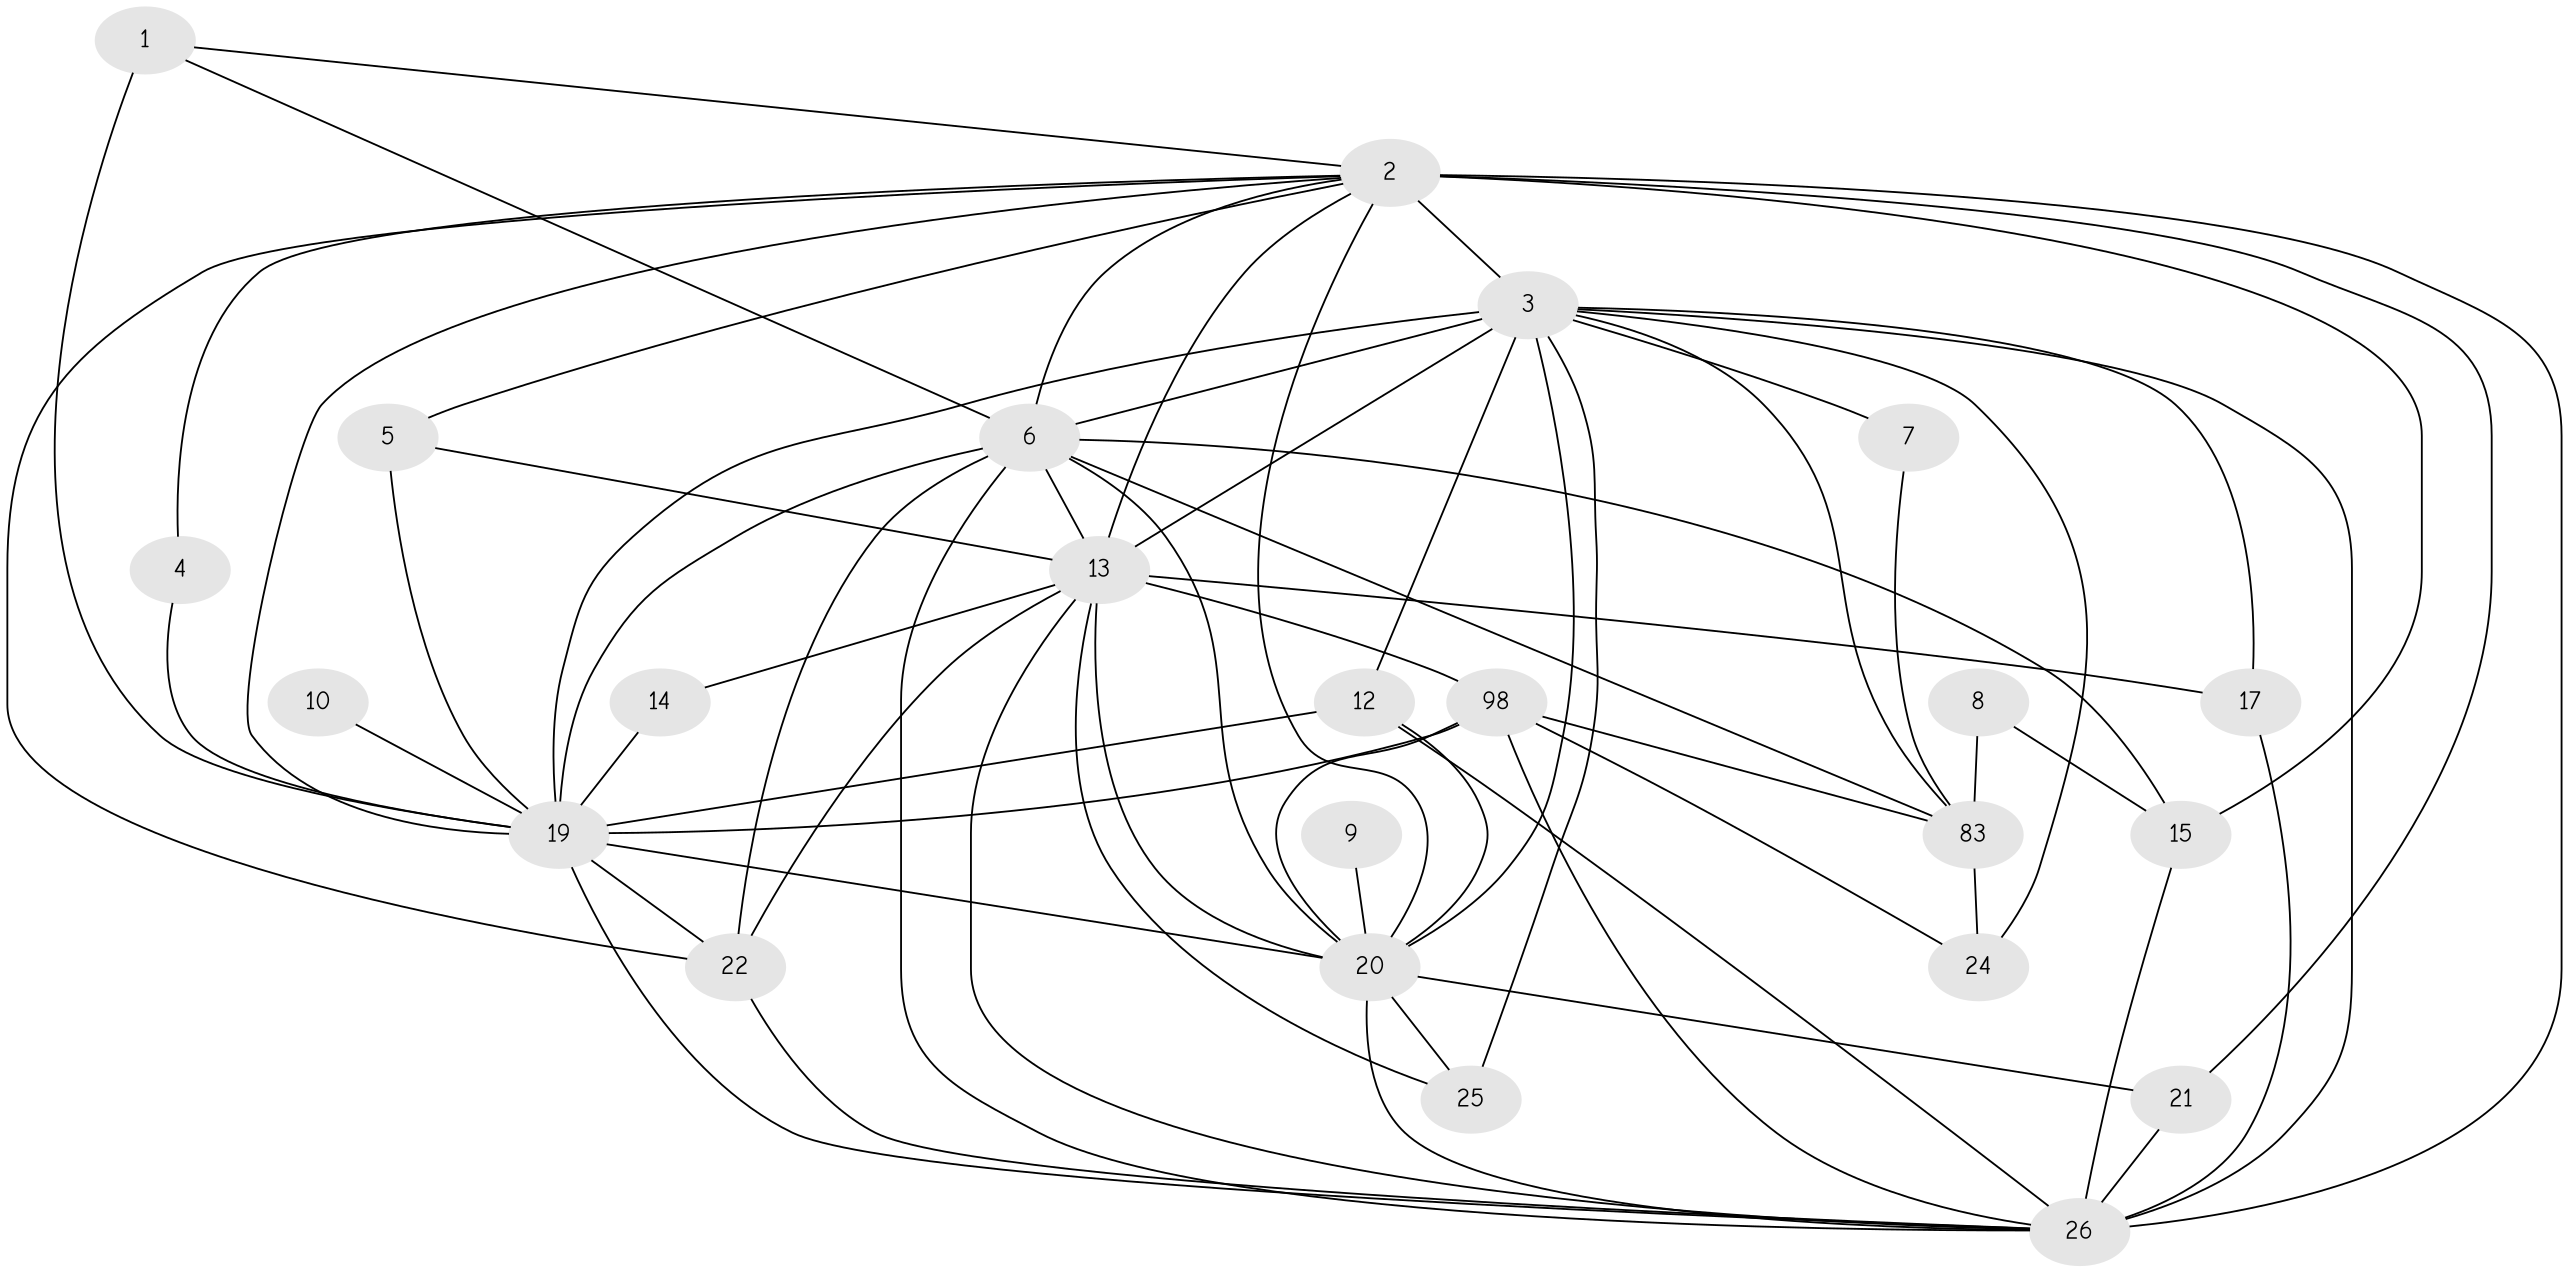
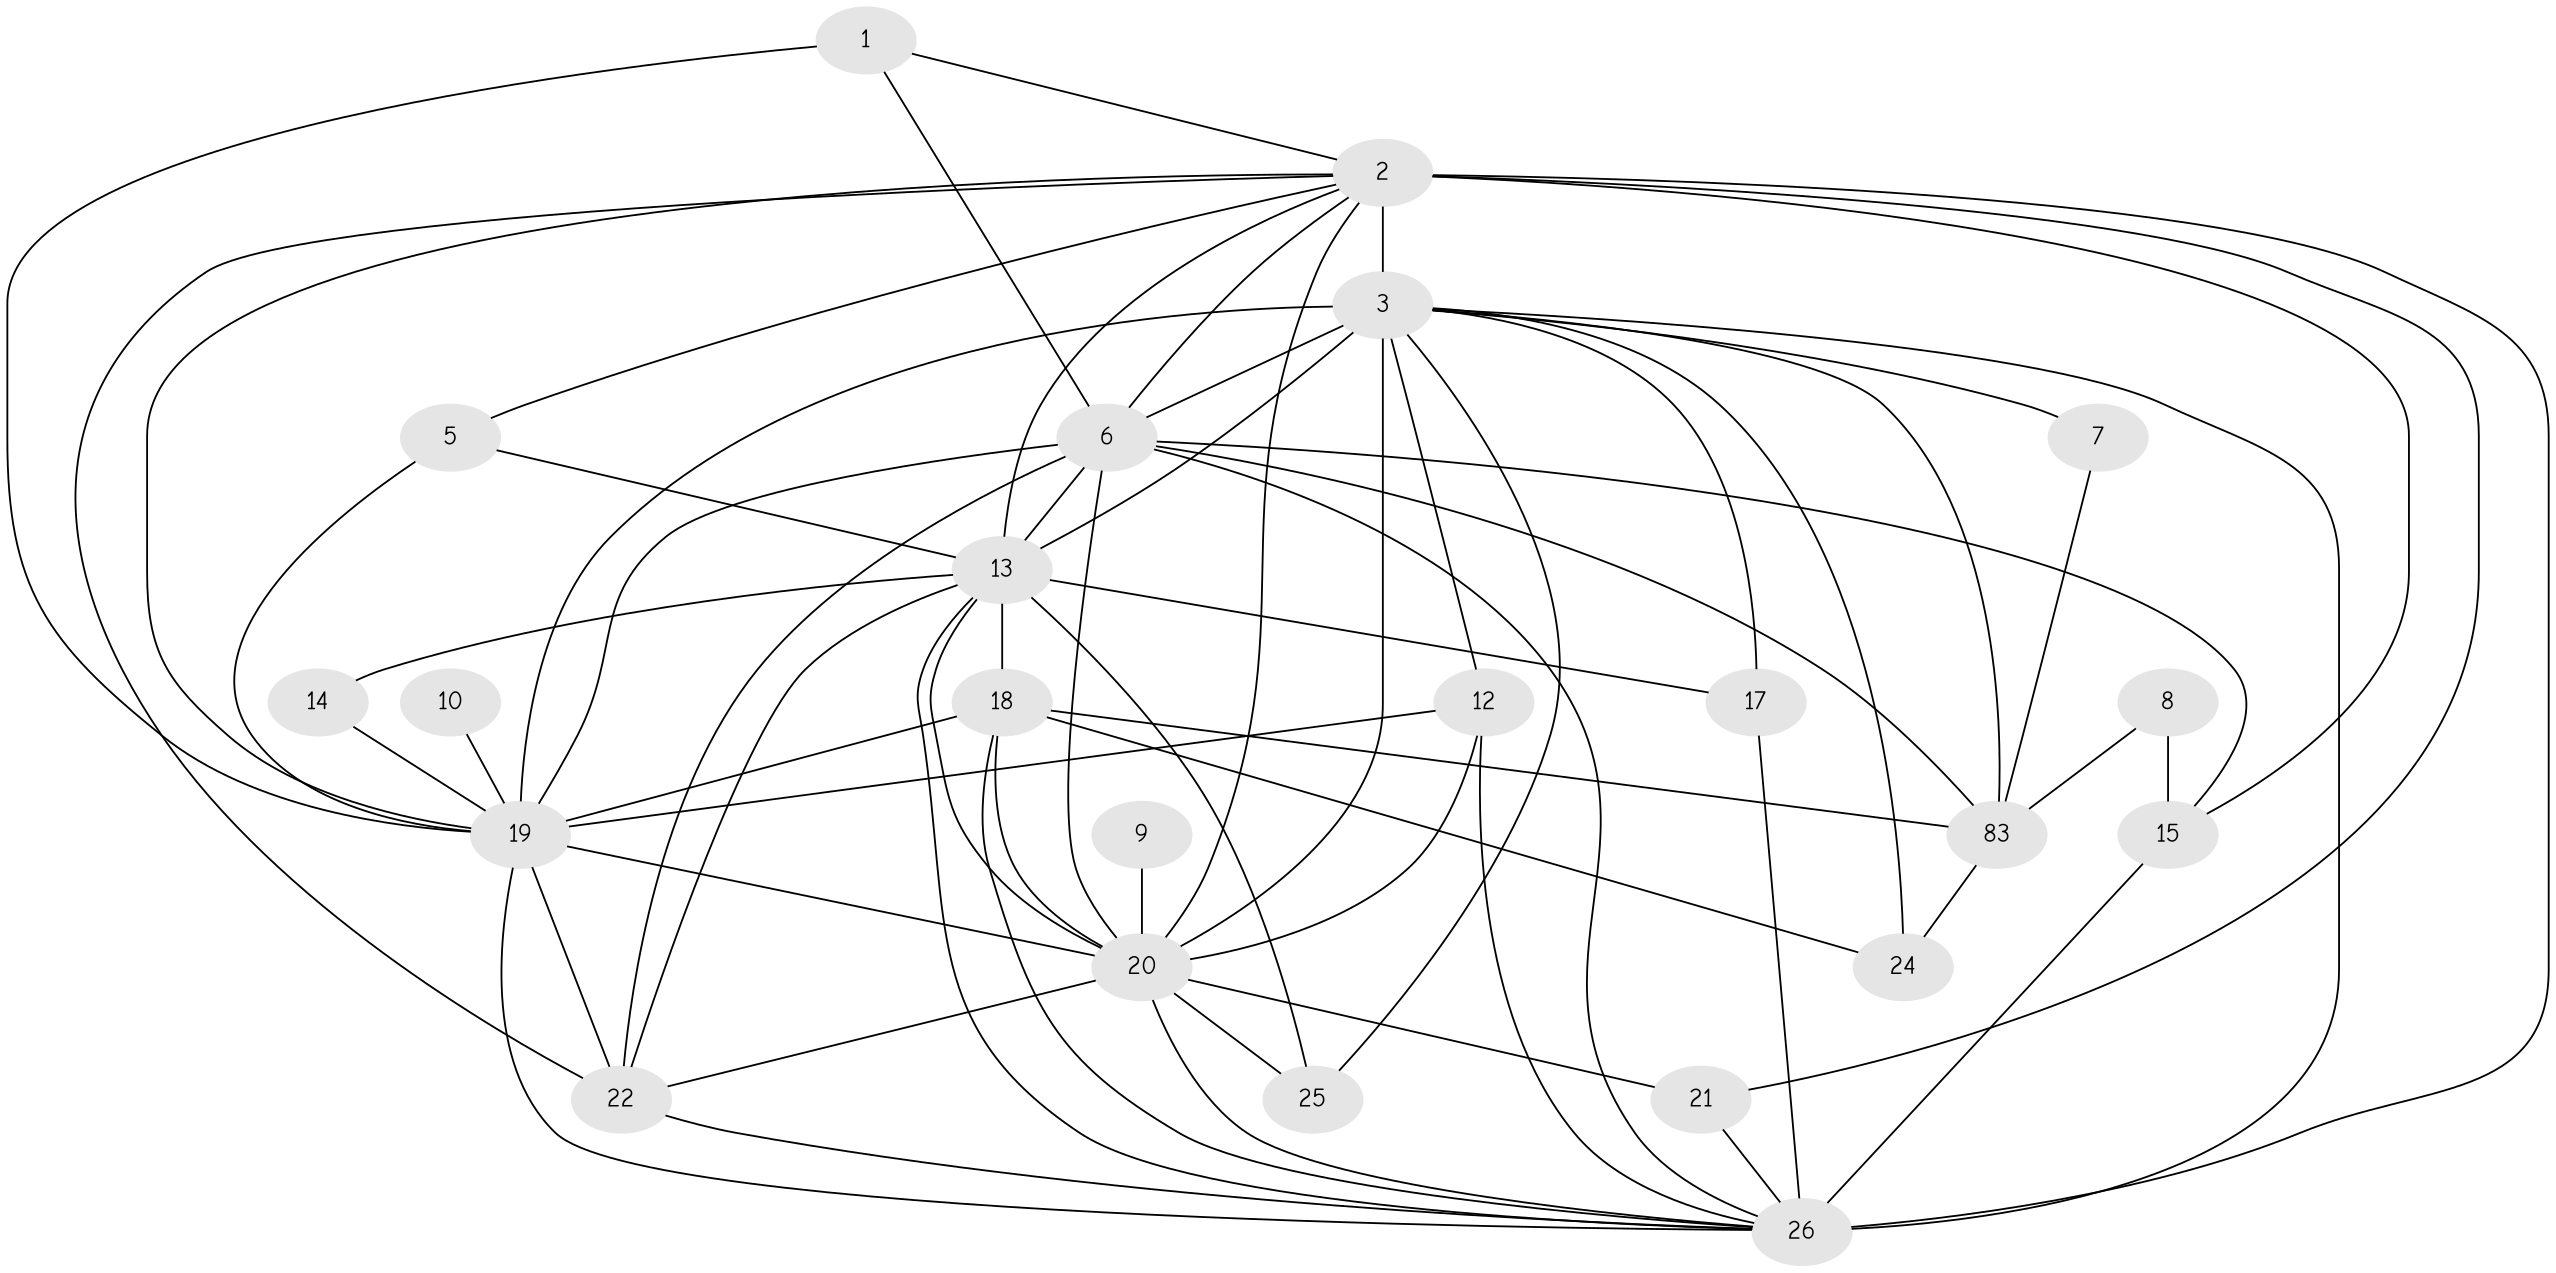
node "4": removed
node "98": label "98" -> "18"
edge "20" -- "22": added
